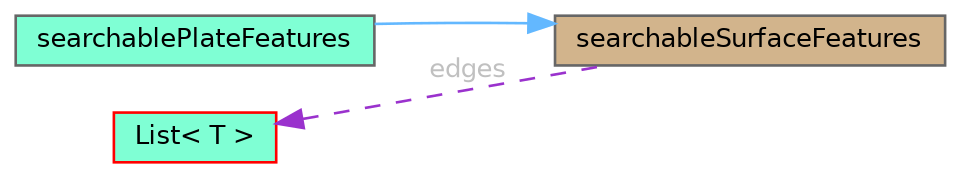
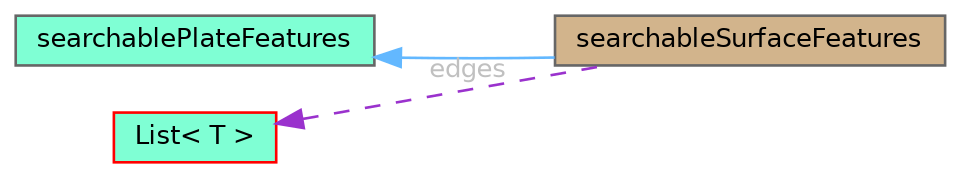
edge "searchablePlateFeatures" -> "searchableSurfaceFeatures": reversed
